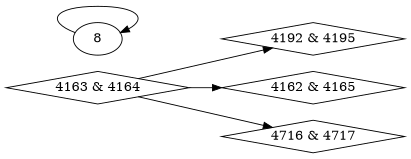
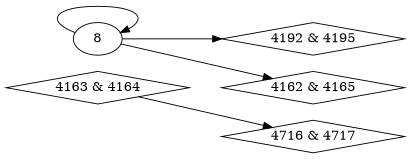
edge "4163 & 4164" -> "4192 & 4195": now "8" -> "4192 & 4195"
edge "4163 & 4164" -> "4162 & 4165": now "8" -> "4162 & 4165"
